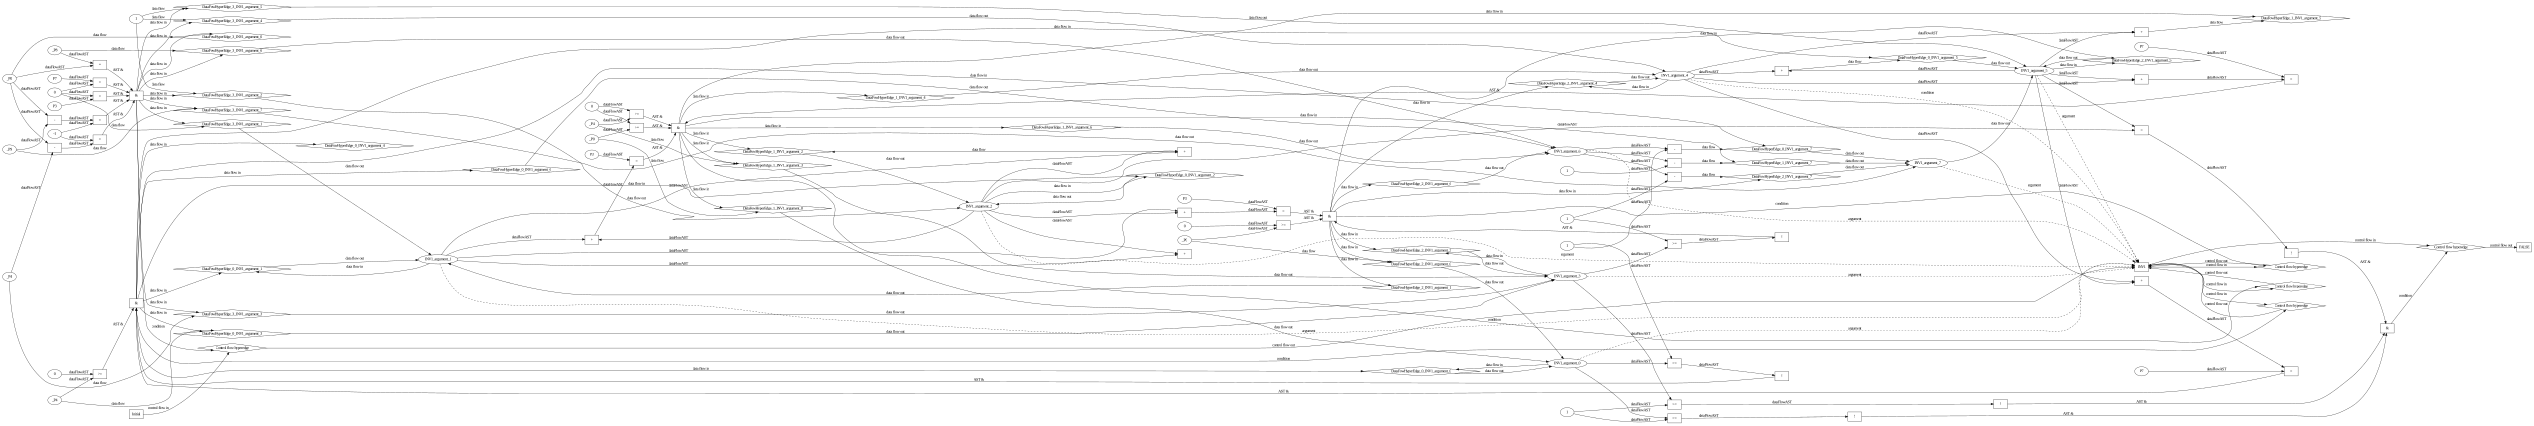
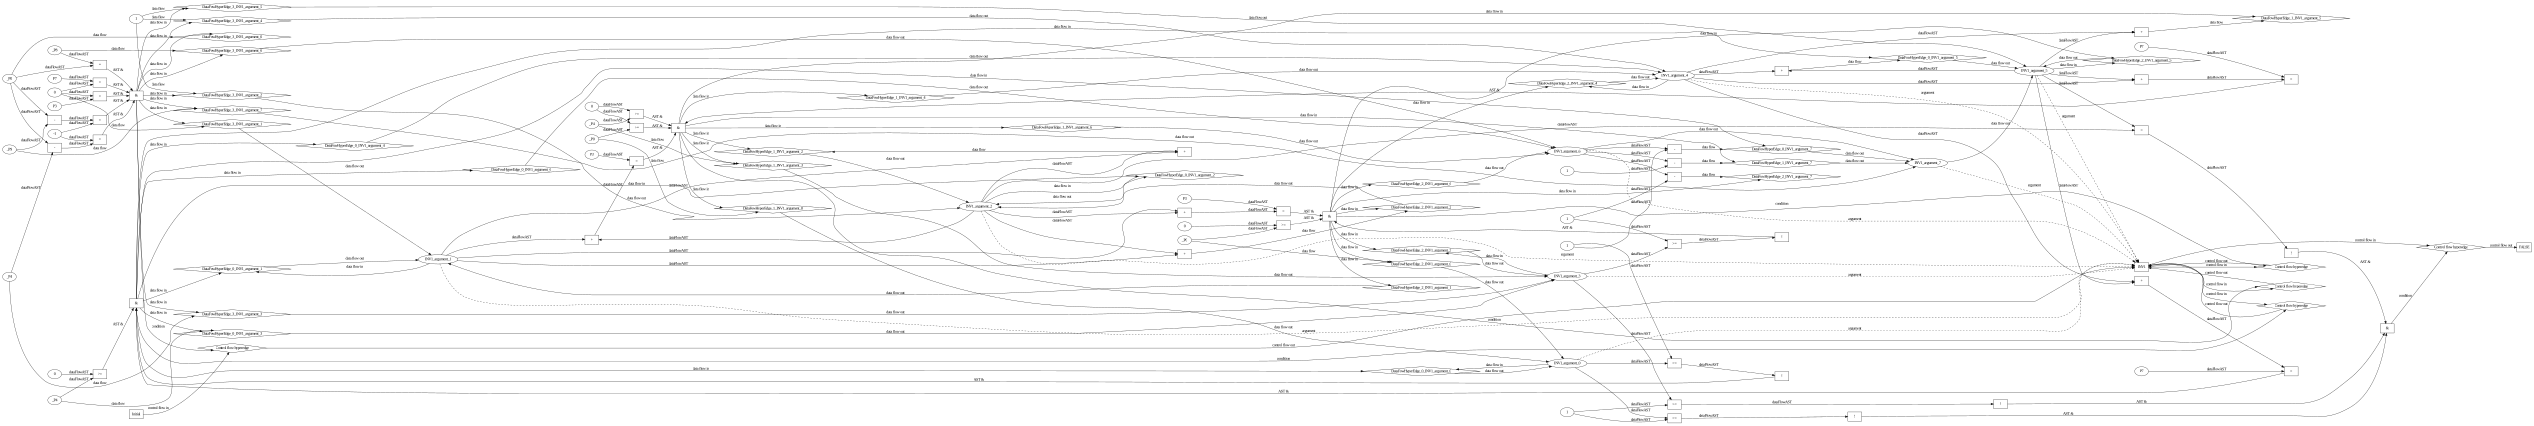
edge "DataFowHyperEdge_0_INV1_argument_4" -> "INV1_argument_4": added, label "data flow out"
edge "INV1_argument_4" -> "INV1": label "condition" -> "argument"
edge "DataFowHyperEdge_2_INV1_argument_7" -> "INV1_argument_7": now "INV1_argument_6" -> "INV1_argument_7"
node "DataFowHyperEdge_2_INV1_argument_2": added
